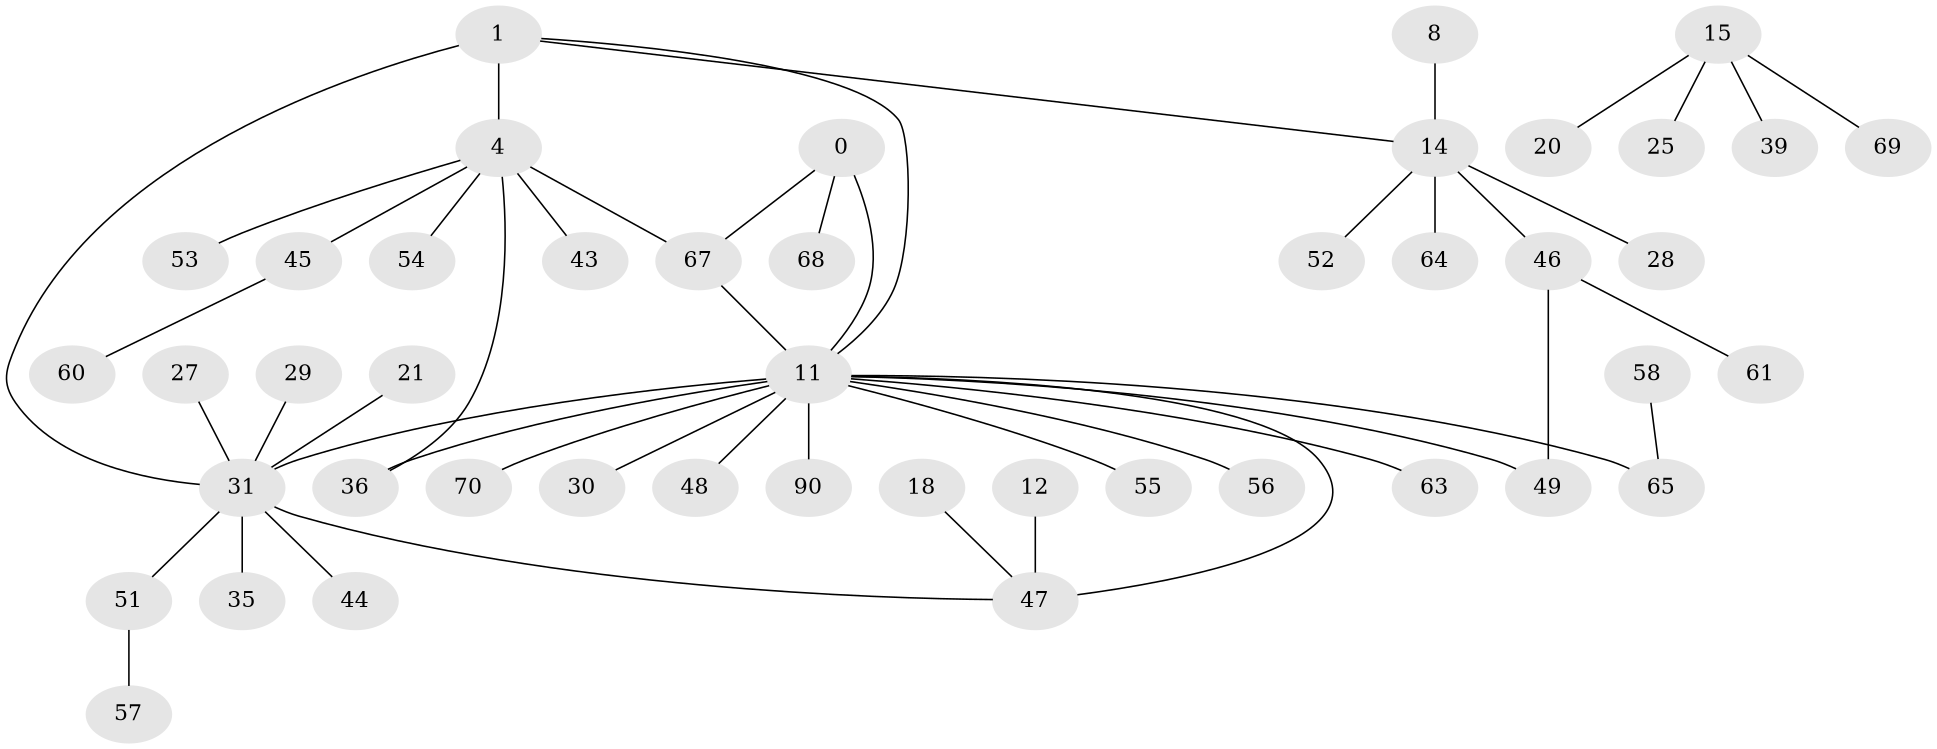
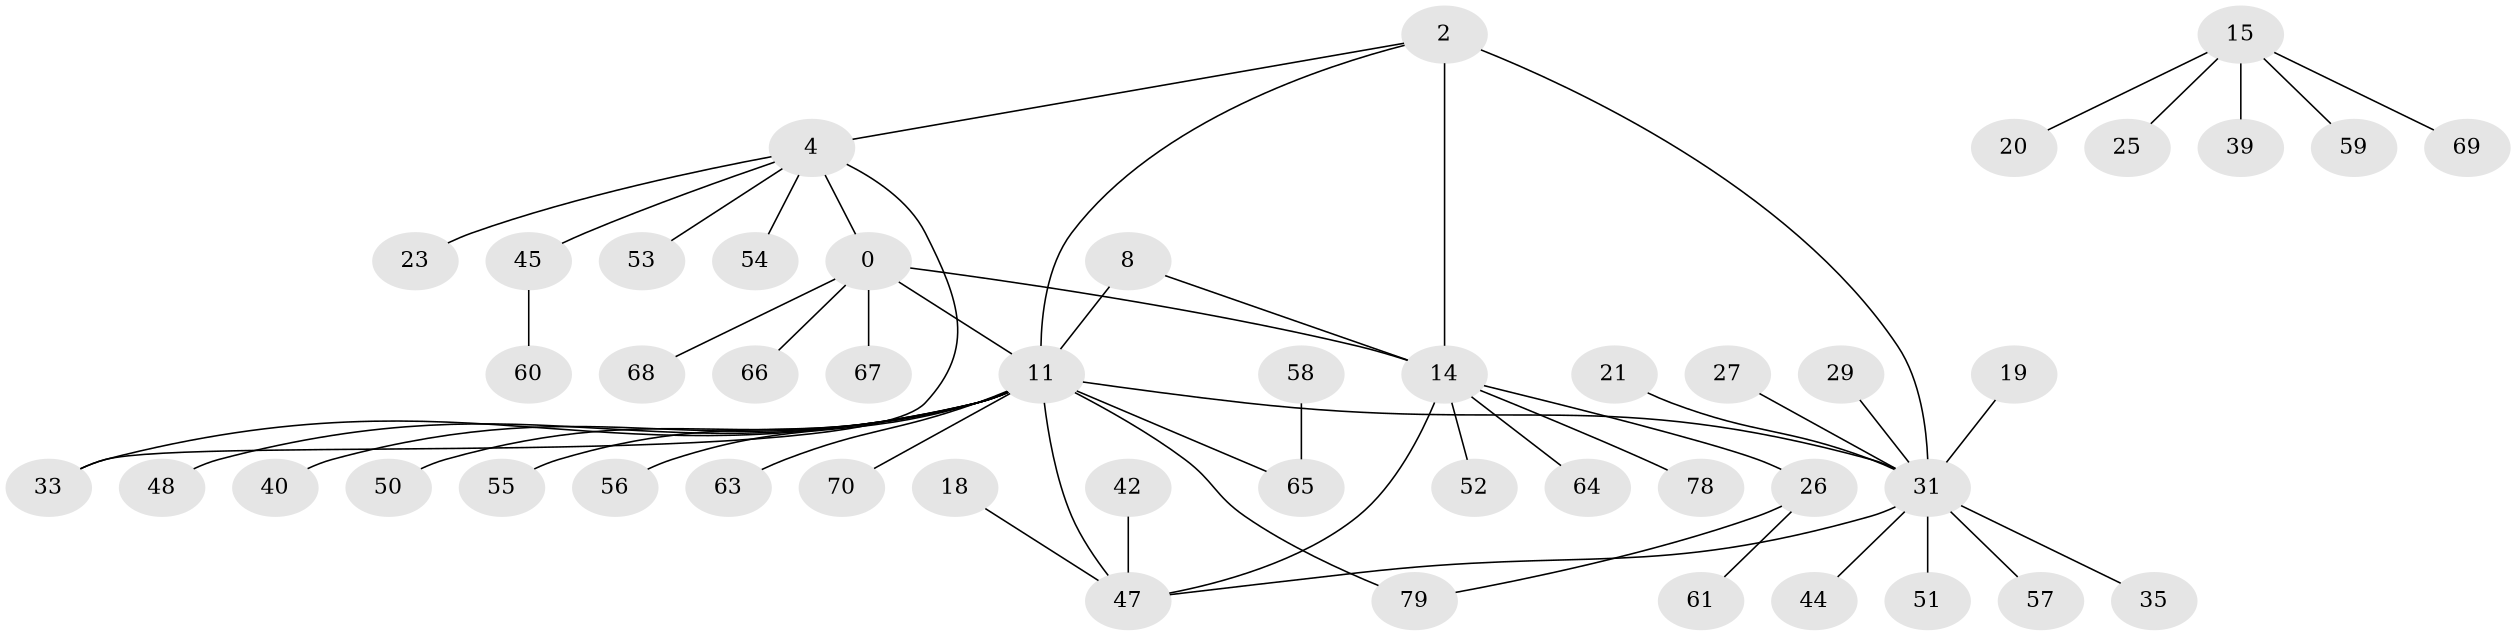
node "1": label "1" -> "2"
node "59": added
edge "4" -- "67": now "4" -- "0"
node "43": label "43" -> "23"
node "46": label "46" -> "26"
node "28": label "28" -> "78"
edge "0" -- "14": added
edge "67" -- "11": now "8" -- "11"
node "66": added
node "19": added
node "36": label "36" -> "33"
node "30": label "30" -> "40"
node "90": label "90" -> "50"
node "12": label "12" -> "42"
node "49": label "49" -> "79"
edge "14" -- "47": added
edge "51" -- "57": now "31" -- "57"
